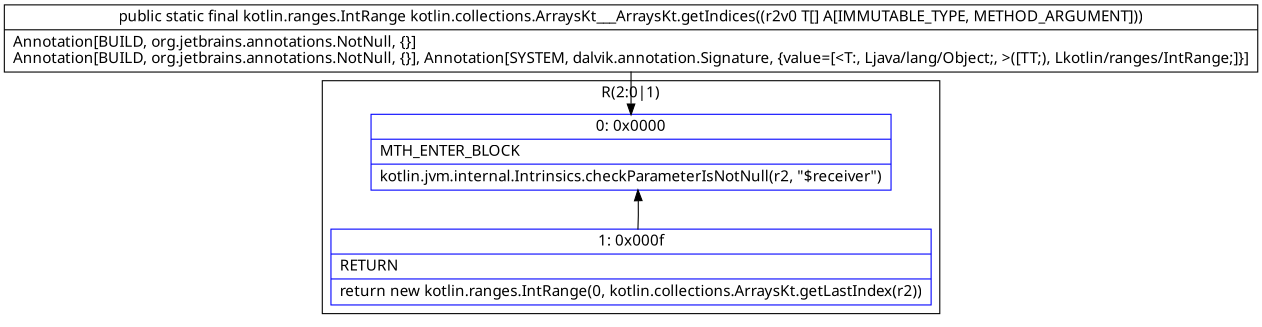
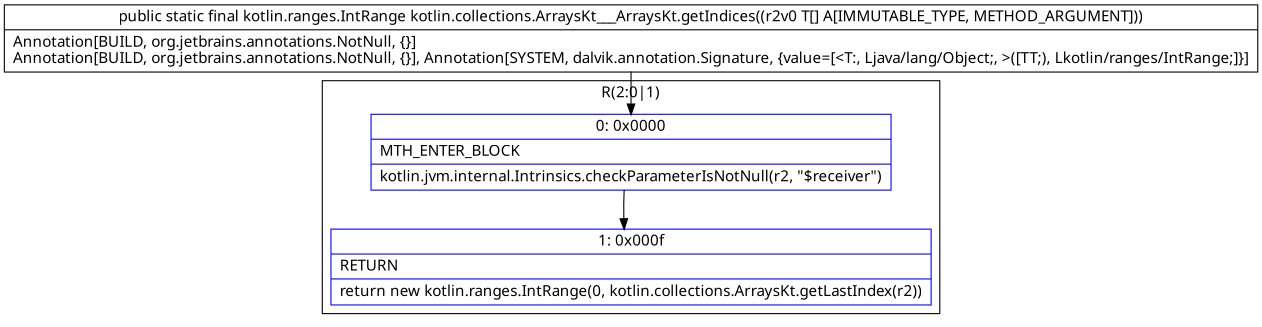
edge "1: 0x000f" -> "0: 0x0000": reversed
